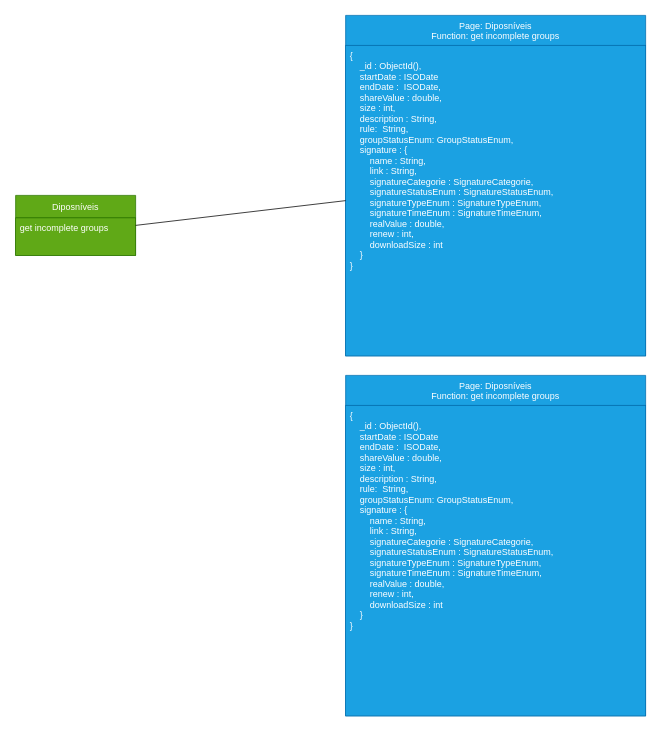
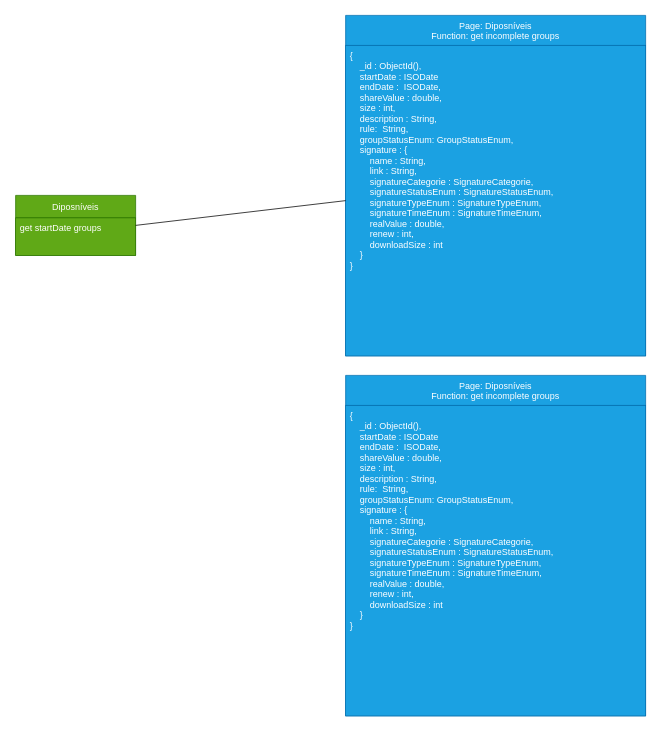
node "get incomplete groups": label "get incomplete groups" -> "get startDate groups"
